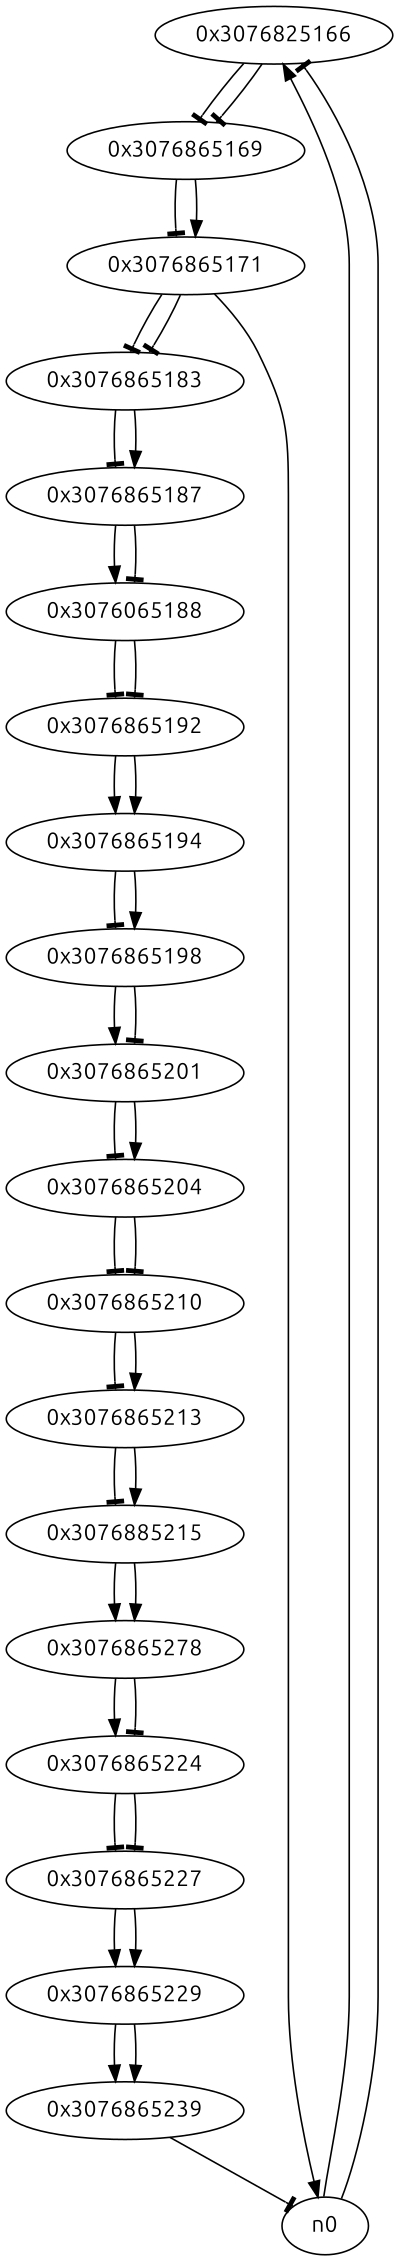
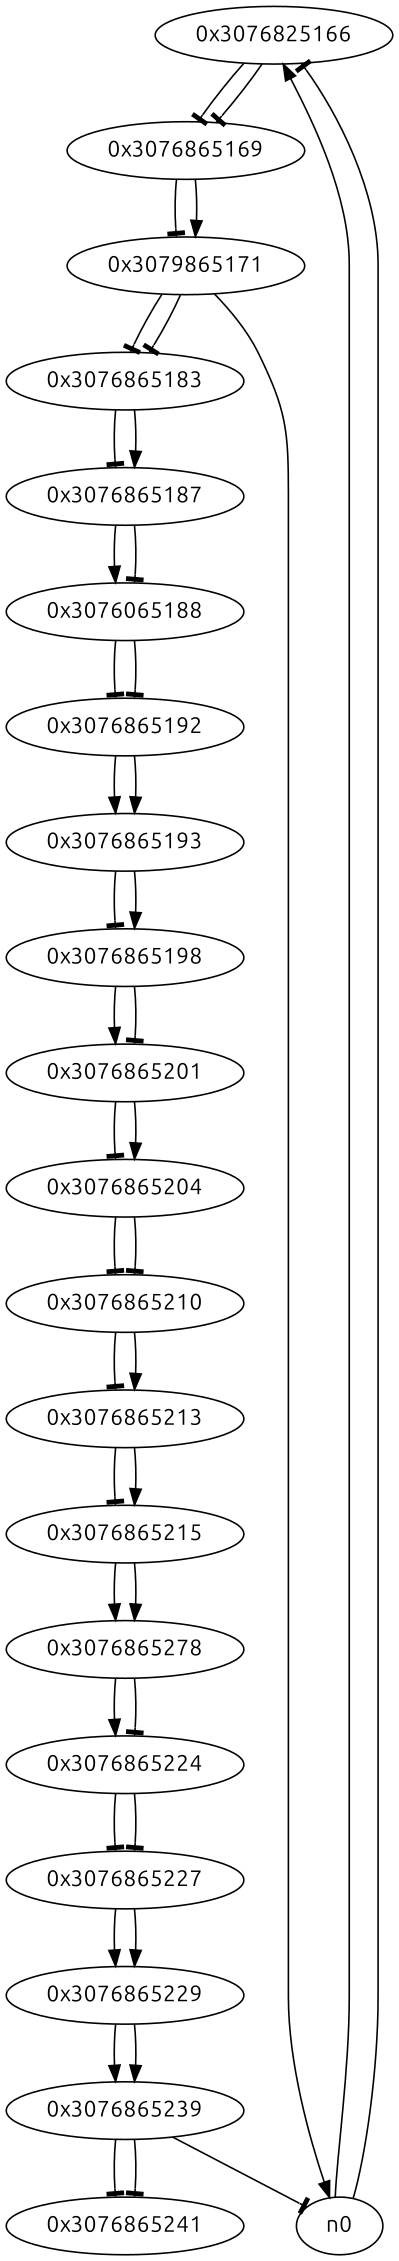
node "0x3076865171": label "0x3076865171" -> "0x3079865171"
node "0x3076865194": label "0x3076865194" -> "0x3076865193"
node "0x3076885215": label "0x3076885215" -> "0x3076865215"
node "0x3076865241": added
